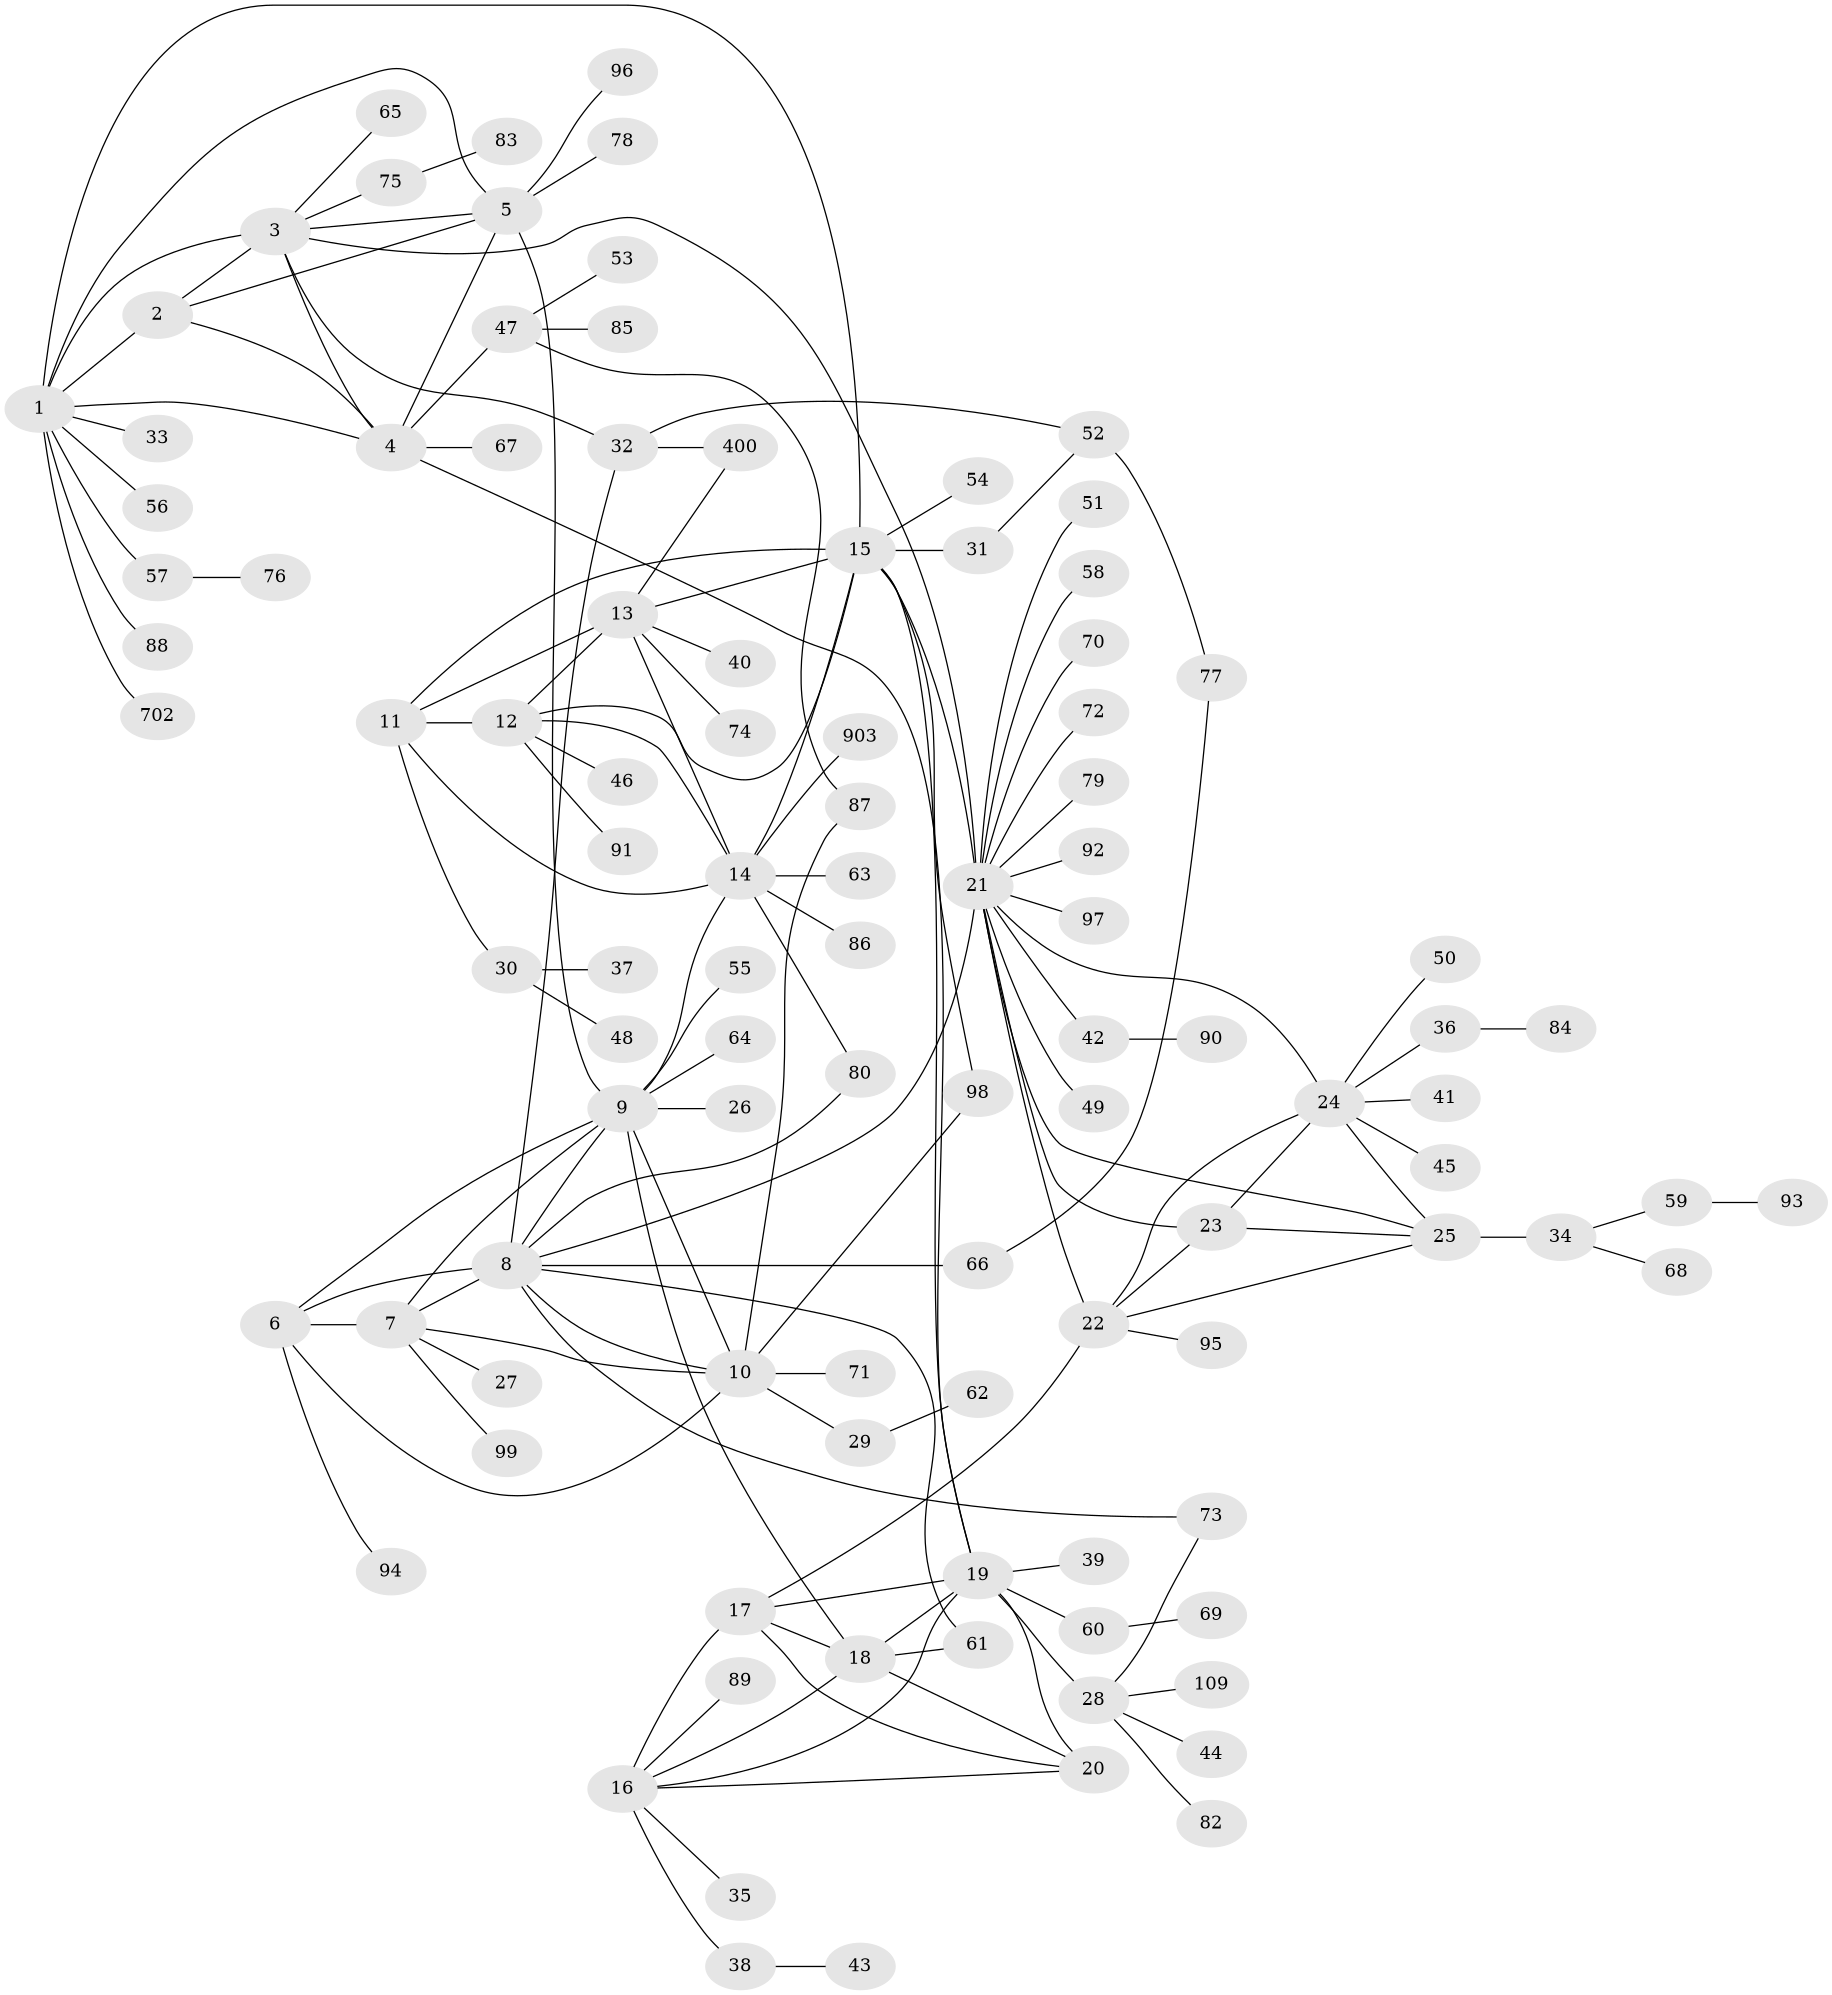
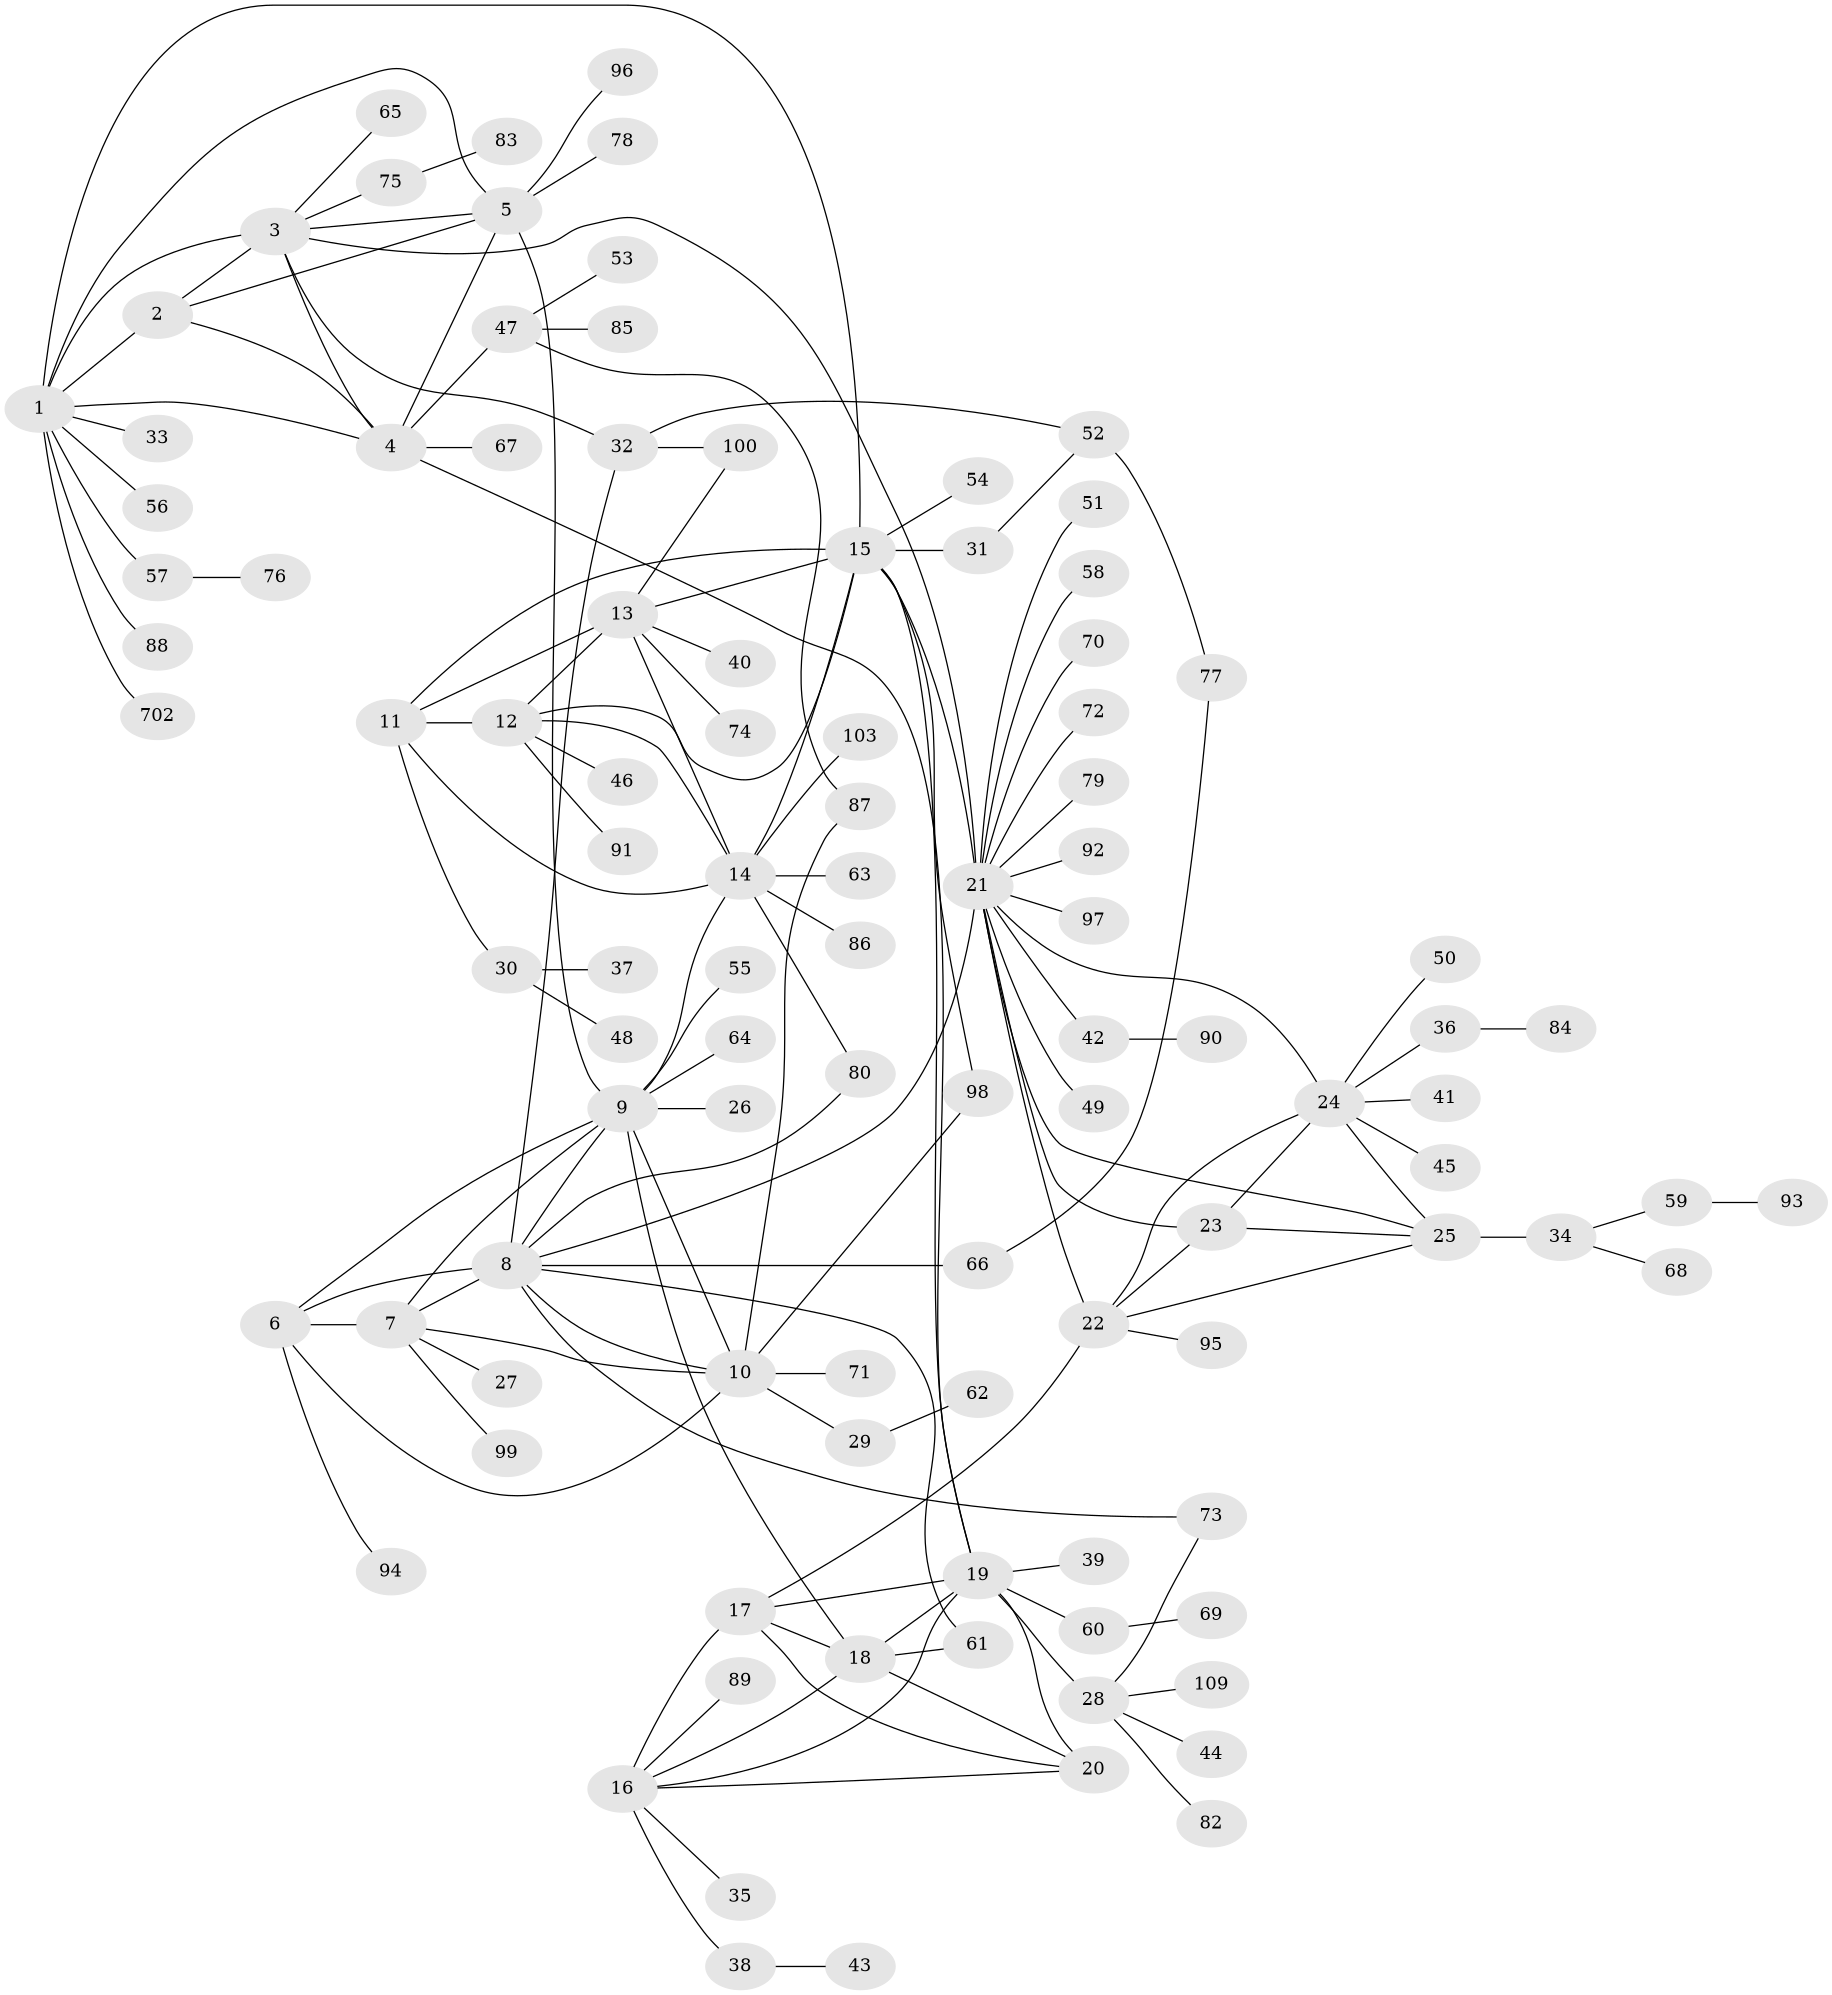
node "400": label "400" -> "100"
node "903": label "903" -> "103"
